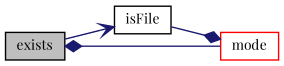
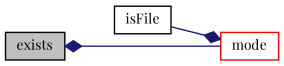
edge "exists" -> "isFile": removed
